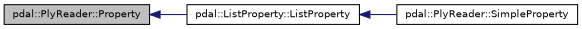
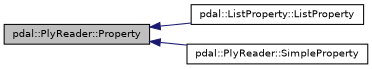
edge "pdal::PlyReader::SimpleProperty" -> "pdal::ListProperty::ListProperty": now "pdal::PlyReader::SimpleProperty" -> "pdal::PlyReader::Property"
